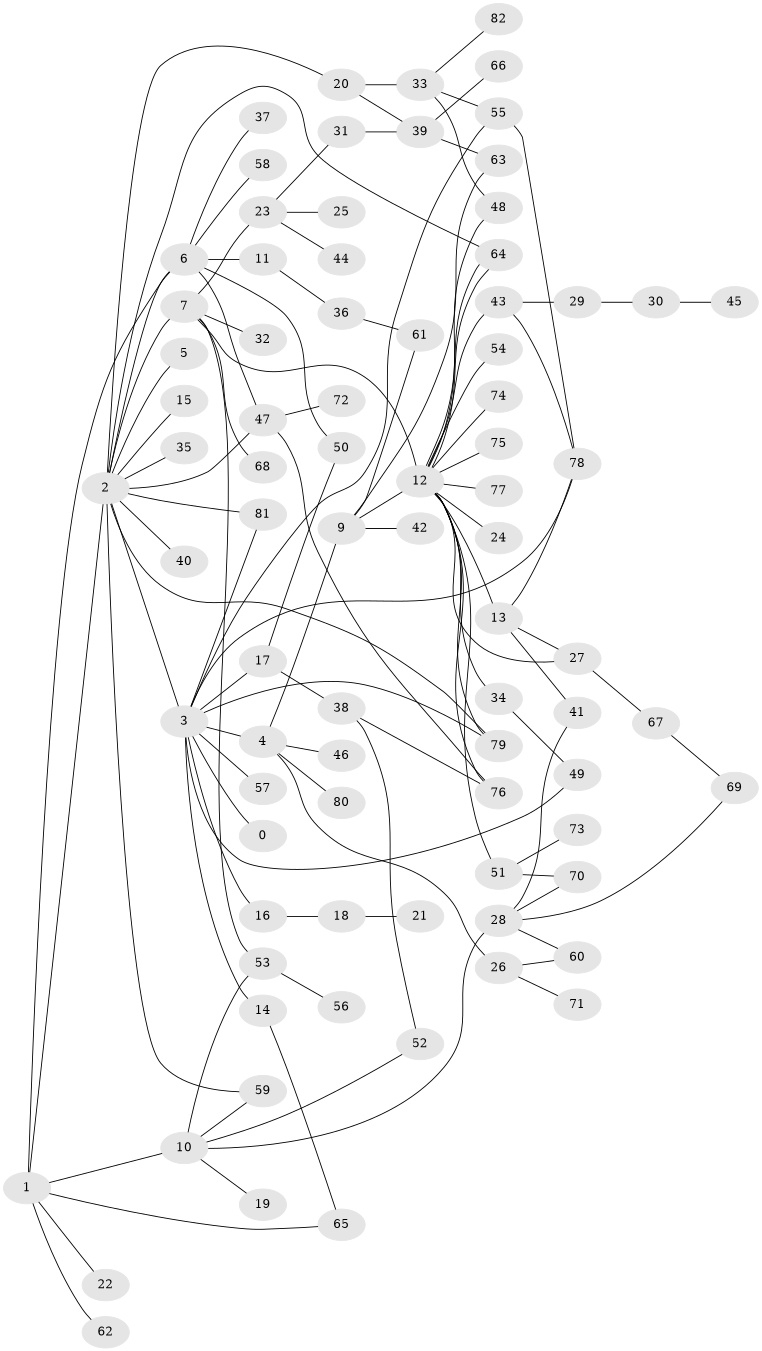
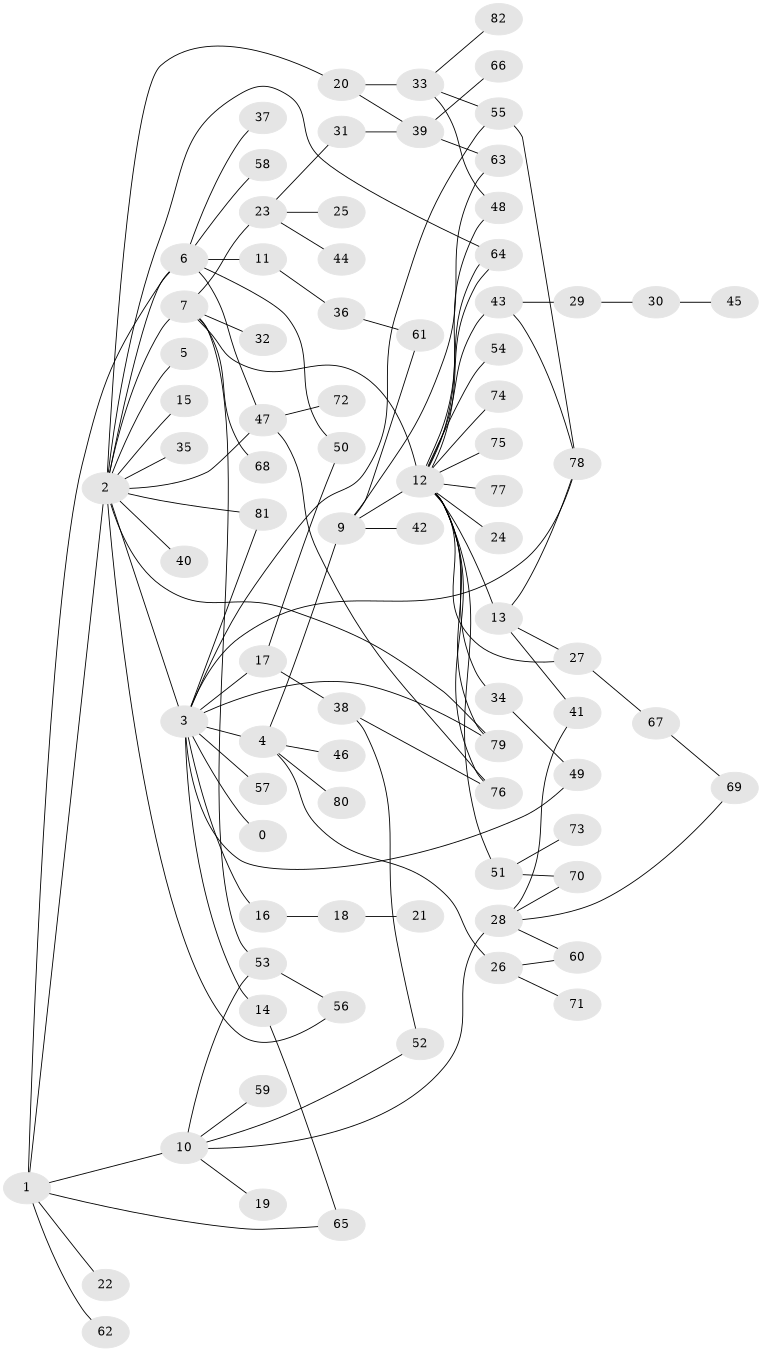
edge "2" -- "59": now "2" -- "56"
